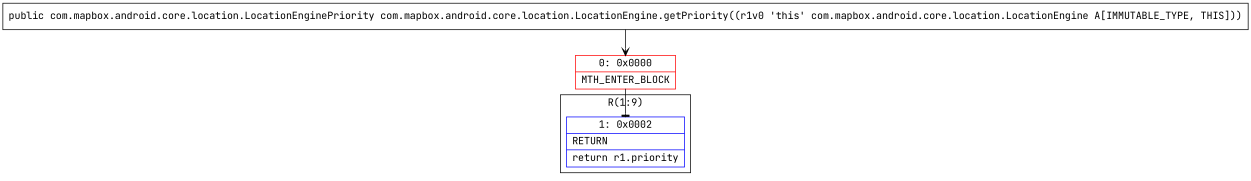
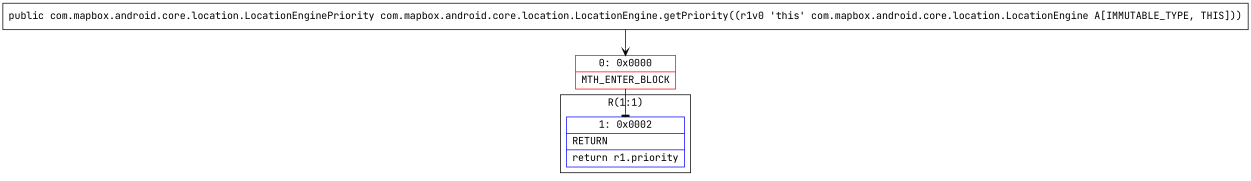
cluster "R(1:9)": label "R(1:9)" -> "R(1:1)"
